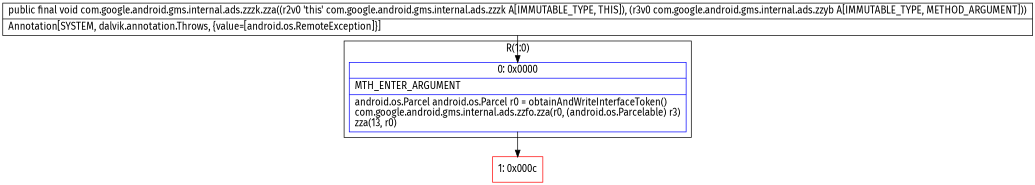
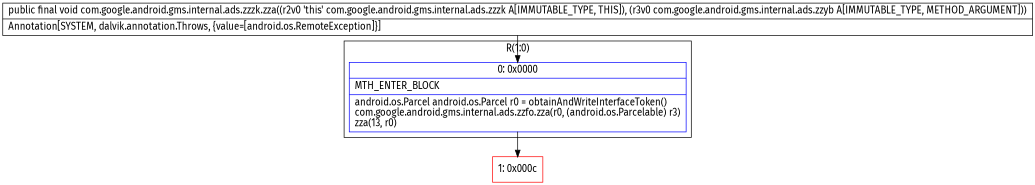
node "0: 0x0000": text "MTH_ENTER_ARGUMENT" -> "MTH_ENTER_BLOCK"
